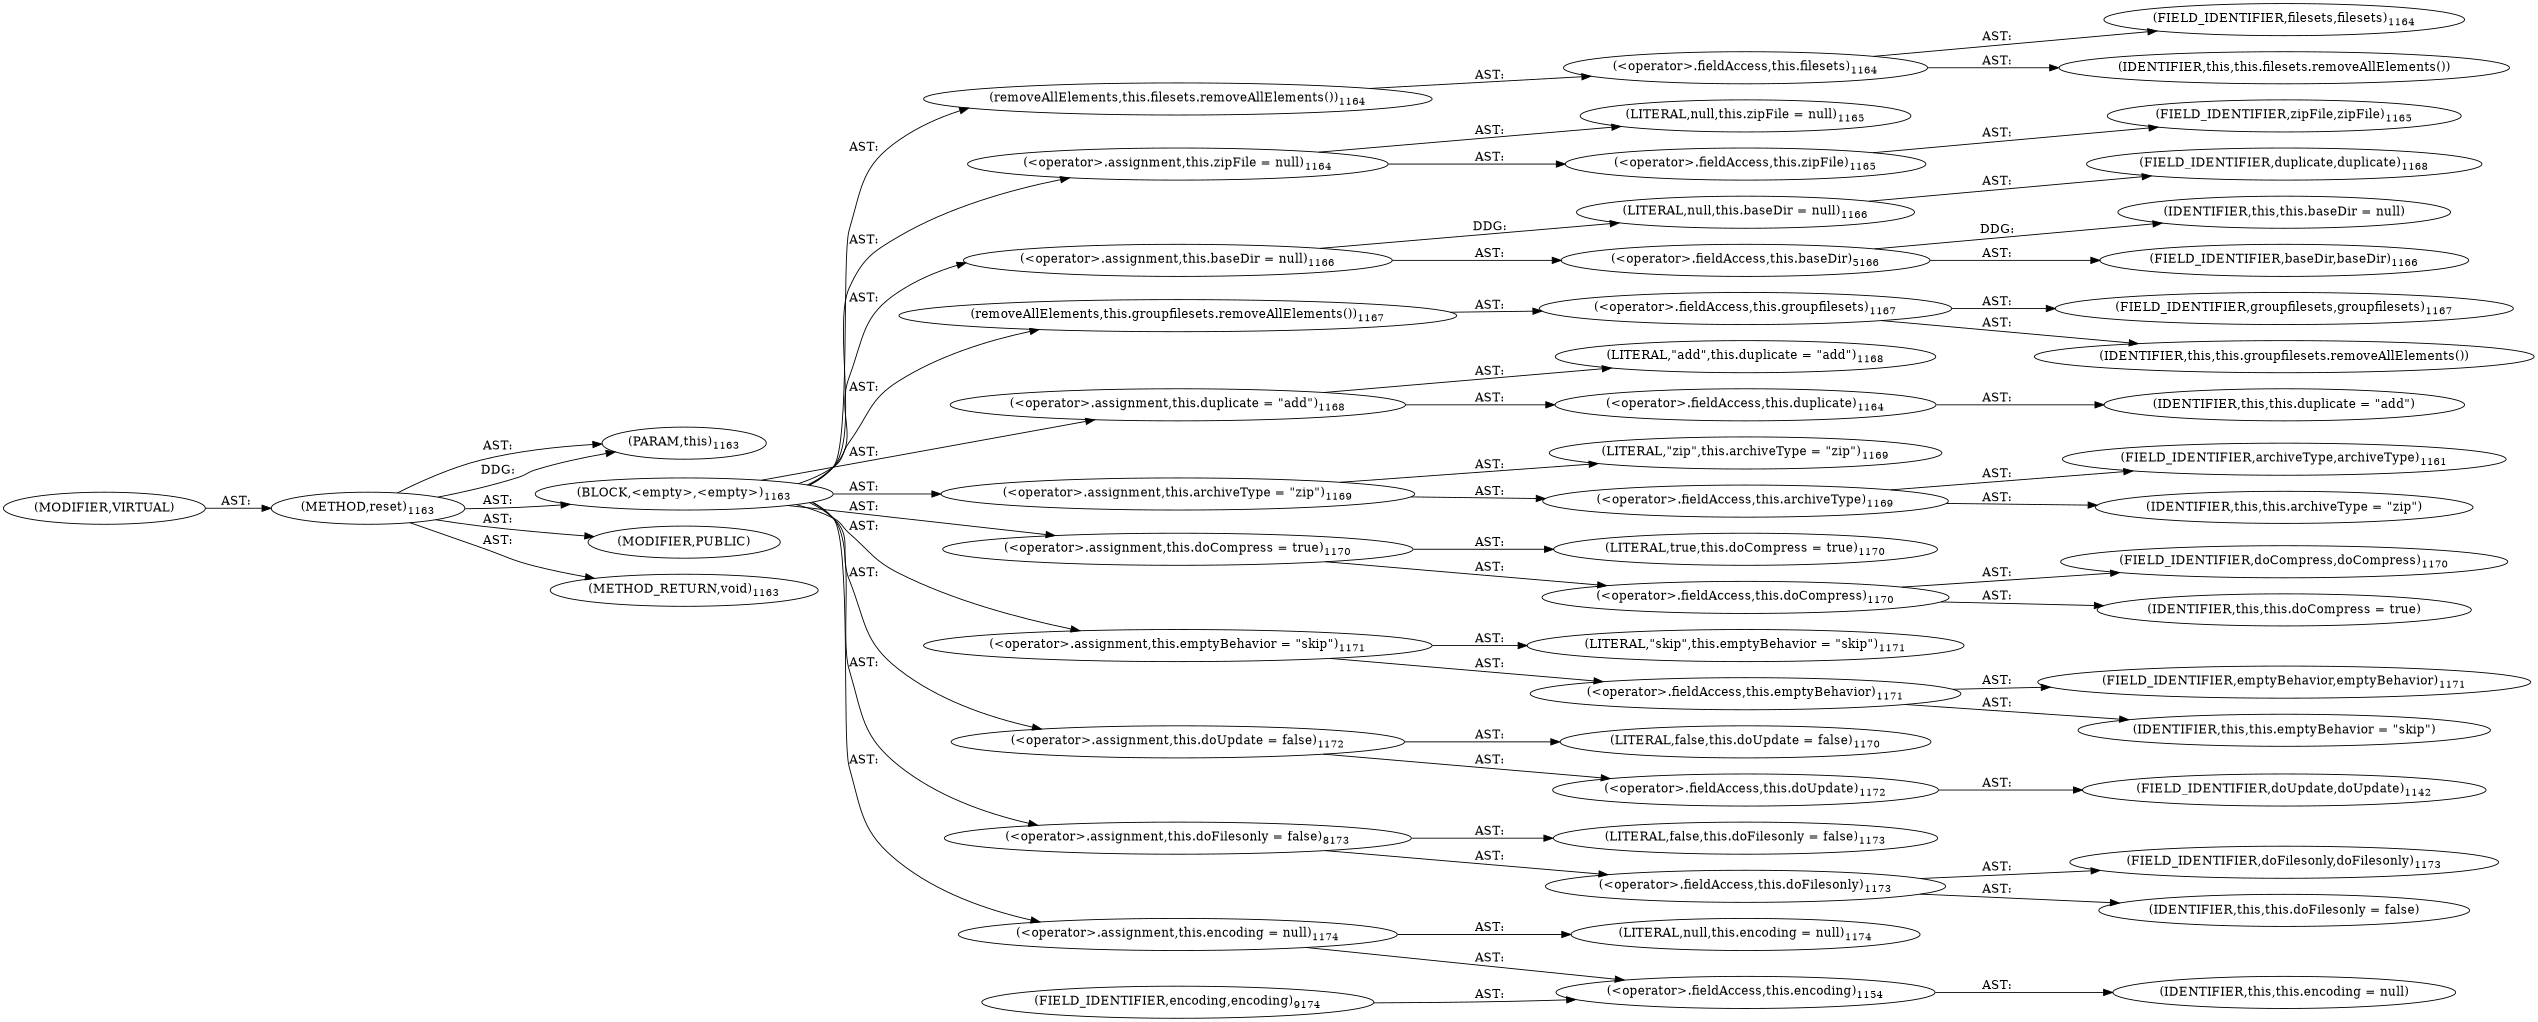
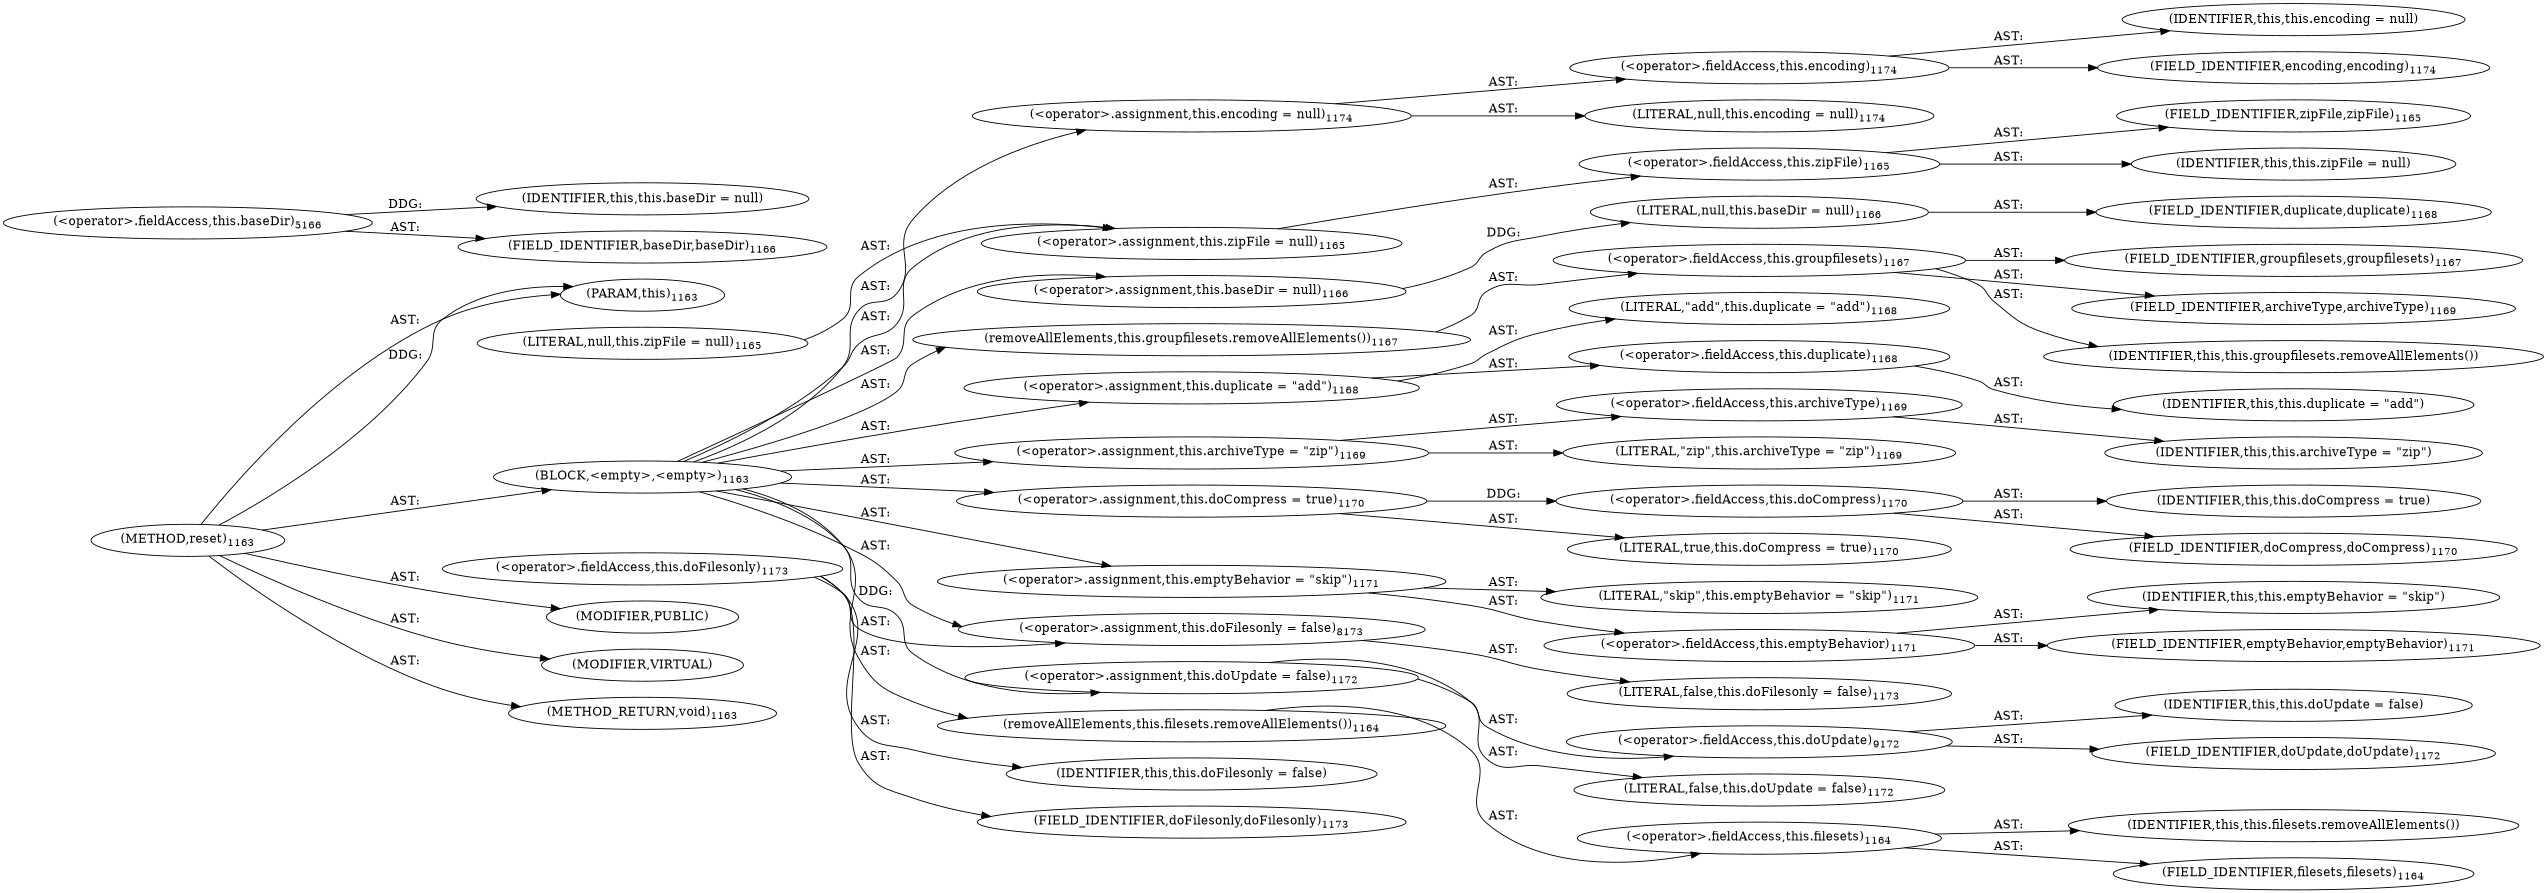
edge "(<operator>.assignment,this.zipFile = null)" -> "(LITERAL,null,this.zipFile = null)": reversed
node "(<operator>.assignment,this.zipFile = null)": text "1164" -> "1165"
node "(IDENTIFIER,this,this.zipFile = null)": added
edge "(<operator>.assignment,this.baseDir = null)" -> "(<operator>.fieldAccess,this.baseDir)": removed, label "AST:"
node "(<operator>.fieldAccess,this.duplicate)": text "1164" -> "1168"
node "(FIELD_IDENTIFIER,archiveType,archiveType)": text "1161" -> "1169"
edge "(<operator>.fieldAccess,this.archiveType)" -> "(FIELD_IDENTIFIER,archiveType,archiveType)": now "(<operator>.fieldAccess,this.groupfilesets)" -> "(FIELD_IDENTIFIER,archiveType,archiveType)"
edge "(MODIFIER,VIRTUAL)" -> "(METHOD,reset)": reversed
edge "(<operator>.assignment,this.doCompress = true)" -> "(<operator>.fieldAccess,this.doCompress)": label "AST: " -> "DDG: "
edge "(BLOCK,<empty>,<empty>)" -> "(<operator>.assignment,this.doUpdate = false)": label "AST: " -> "DDG: "
node "(IDENTIFIER,this,this.doUpdate = false)": added
node "(LITERAL,false,this.doUpdate = false)": text "1170" -> "1172"
node "(<operator>.fieldAccess,this.doUpdate)": text "1172" -> "9172"
node "(FIELD_IDENTIFIER,doUpdate,doUpdate)": text "1142" -> "1172"
edge "(<operator>.assignment,this.doFilesonly = false)" -> "(<operator>.fieldAccess,this.doFilesonly)": reversed
node "(<operator>.fieldAccess,this.encoding)": text "1154" -> "1174"
node "(FIELD_IDENTIFIER,encoding,encoding)": text "9174" -> "1174"
edge "(FIELD_IDENTIFIER,encoding,encoding)" -> "(<operator>.fieldAccess,this.encoding)": reversed
